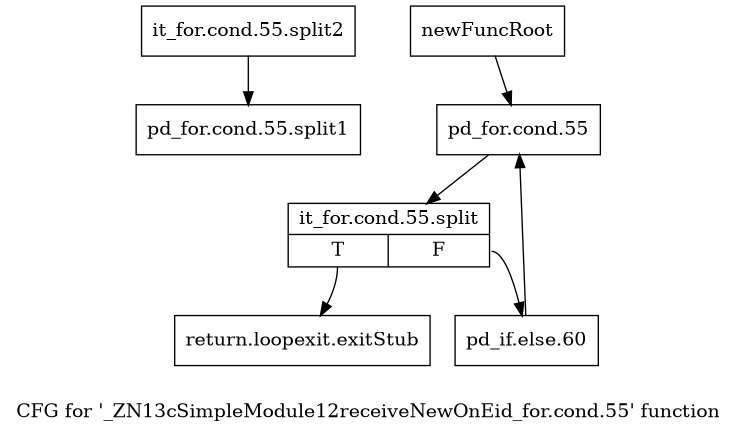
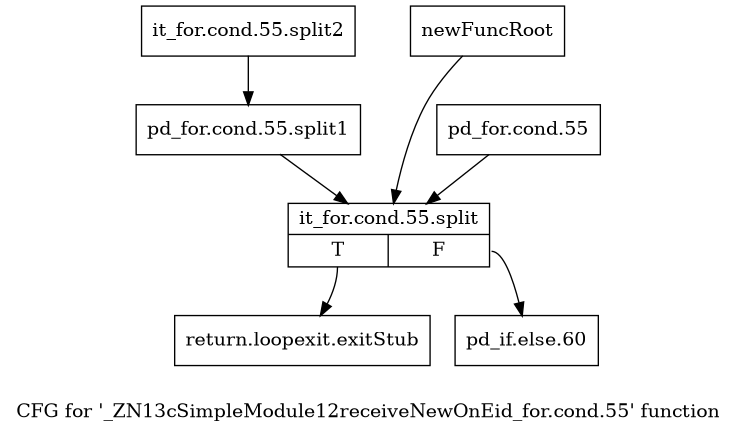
edge "newFuncRoot" -> "pd_for.cond.55": now "newFuncRoot" -> "it_for.cond.55.split"
edge "pd_for.cond.55.split1" -> "it_for.cond.55.split": added
edge "pd_if.else.60" -> "pd_for.cond.55": removed
